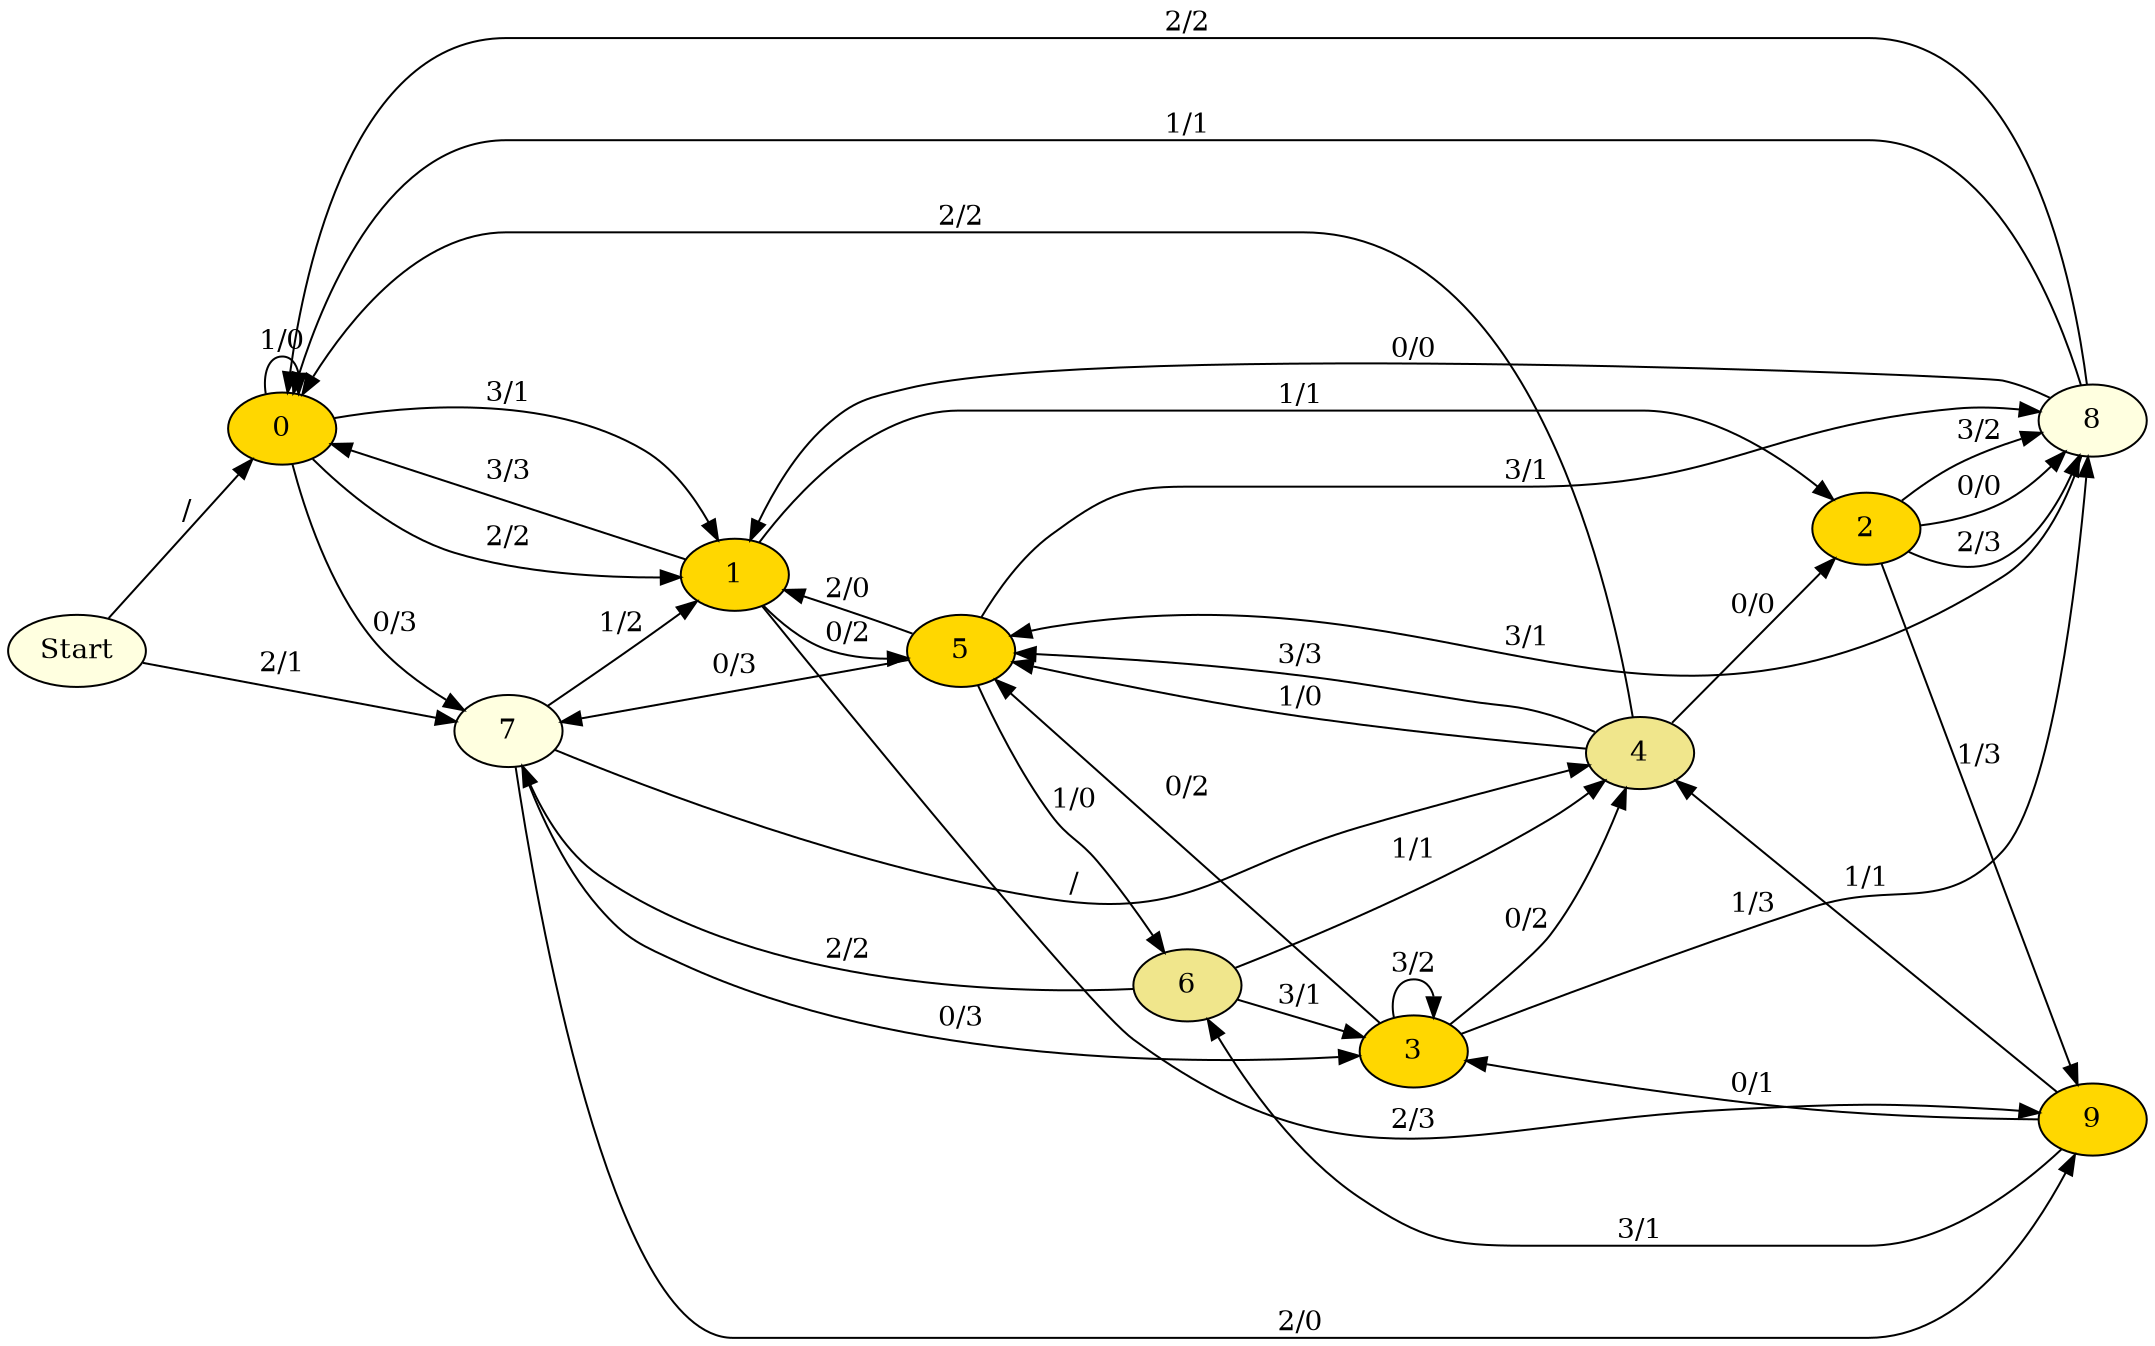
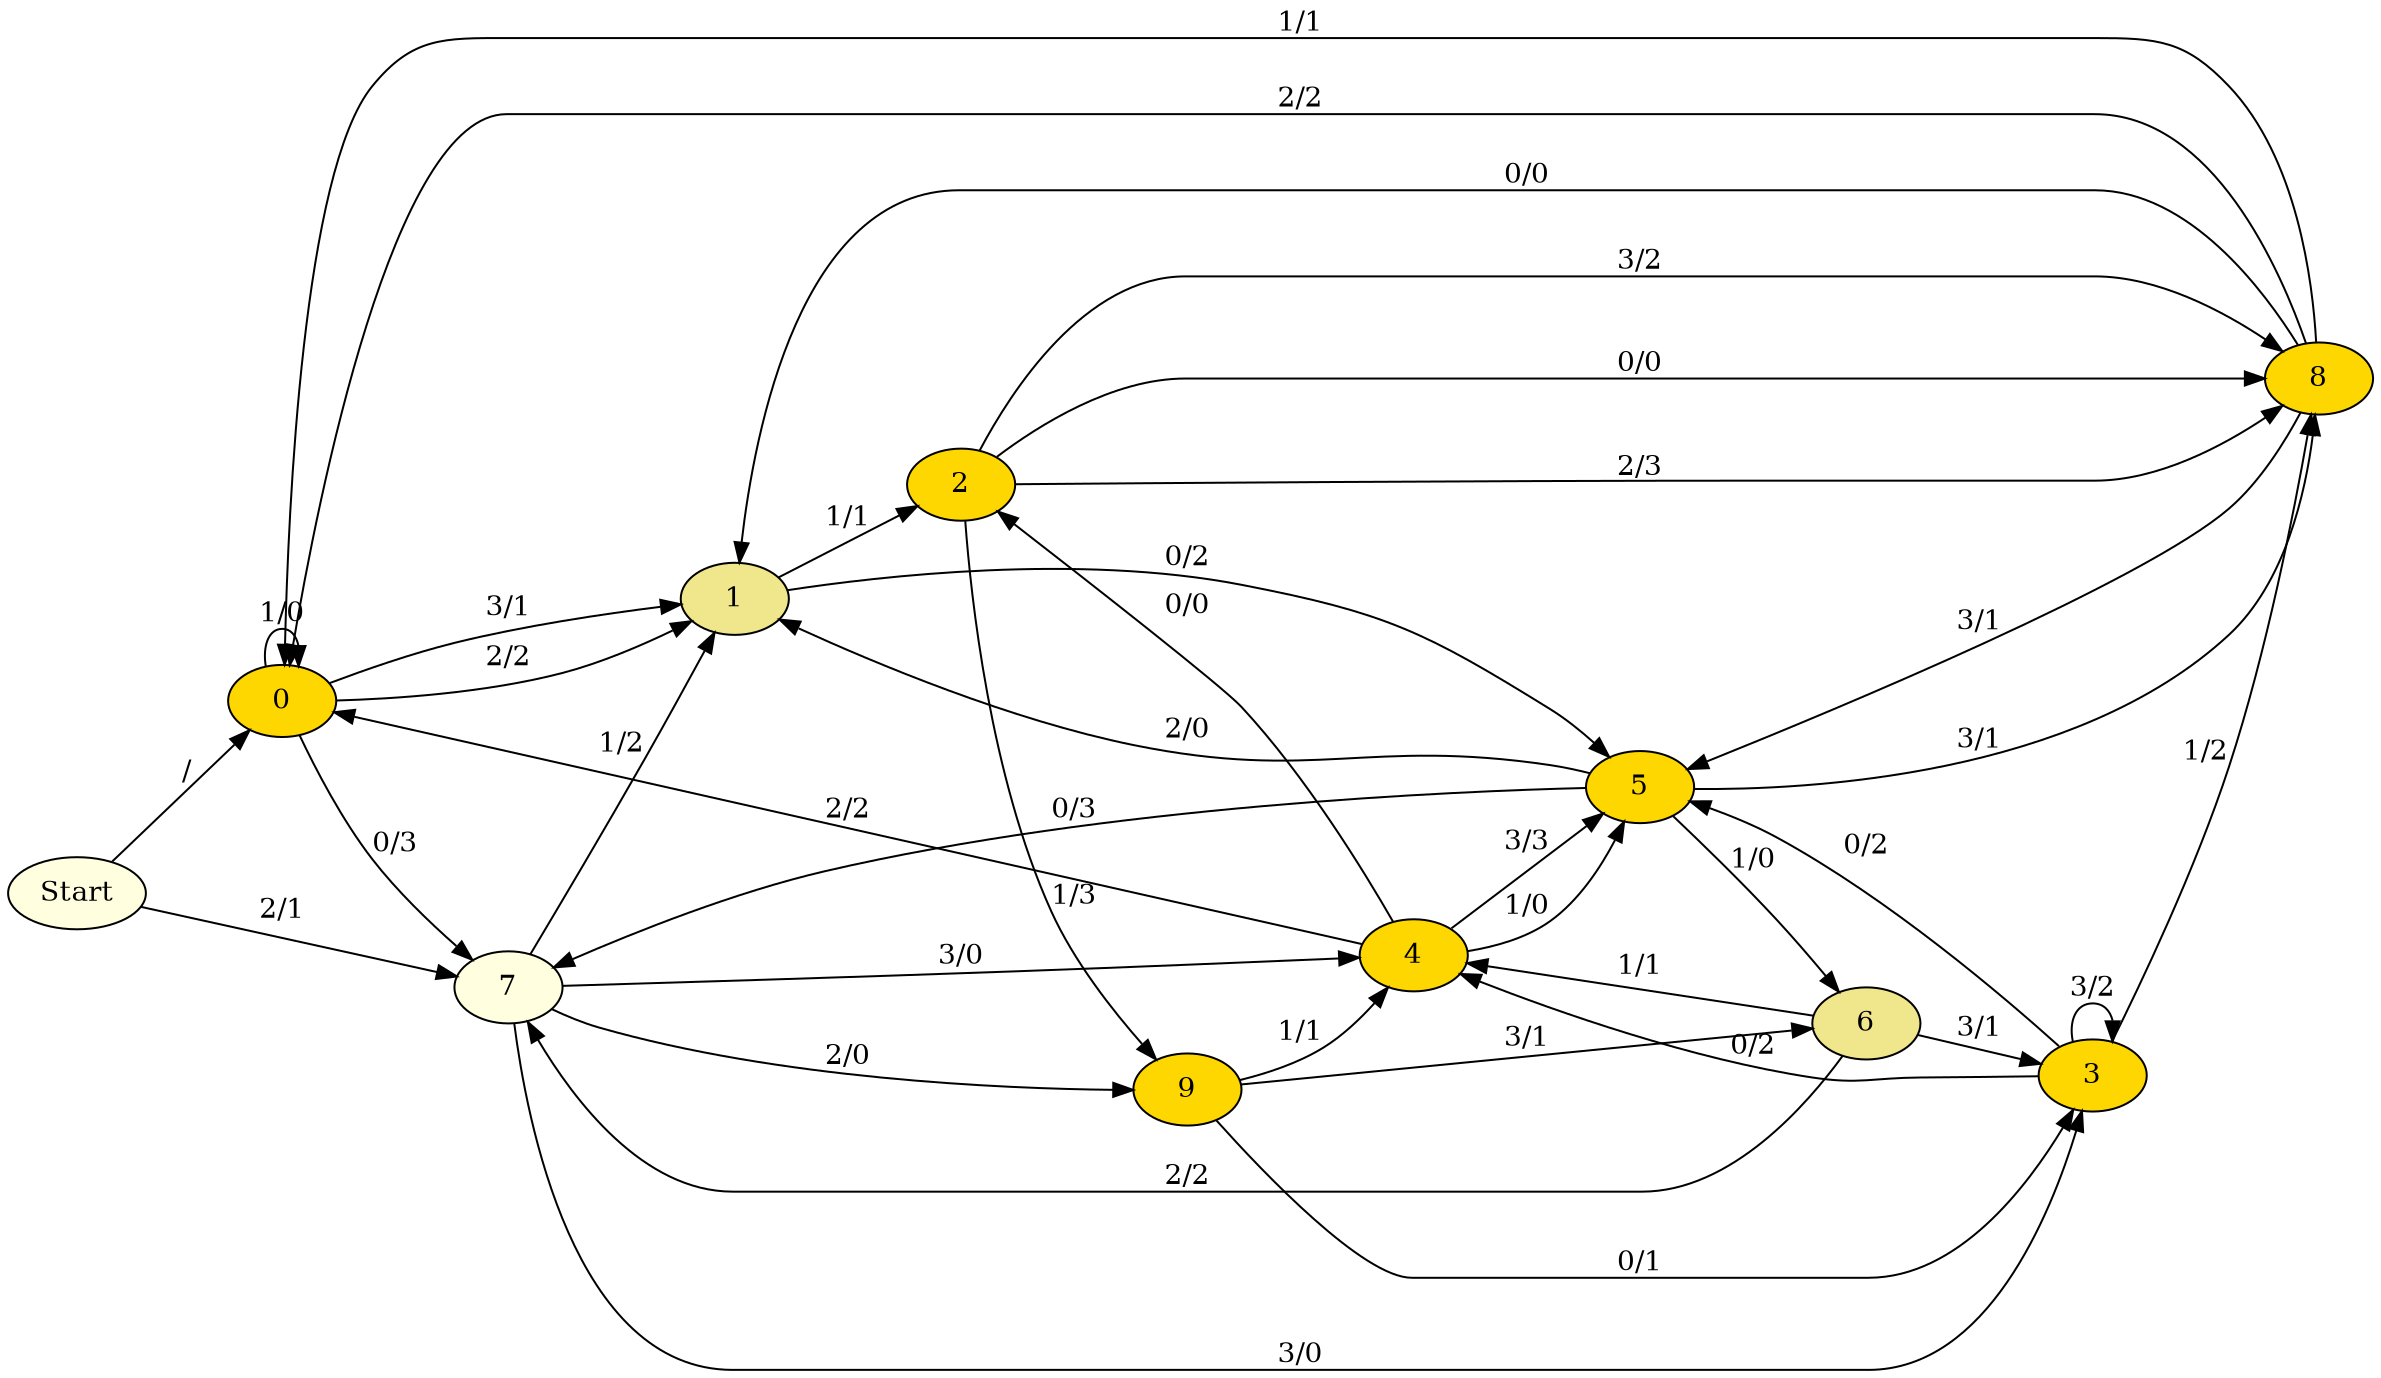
node "8": fillcolor lightyellow -> gold
edge "1" -> "0": removed, label "3/3"
node "1": fillcolor gold -> khaki
node "4": fillcolor khaki -> gold
edge "7" -> "4": label "/" -> "3/0"
edge "3" -> "8": label "1/3" -> "1/2"
edge "7" -> "3": label "0/3" -> "3/0"
edge "1" -> "9": removed, label "2/3"
